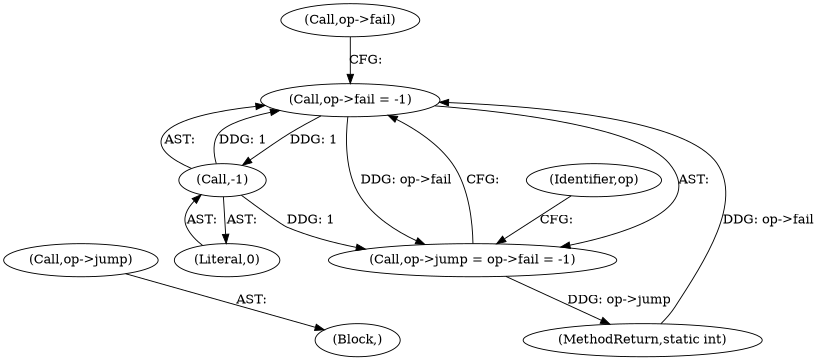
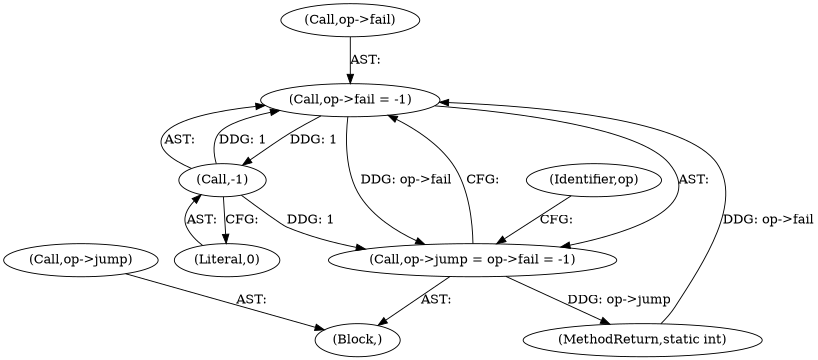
edge "(Call,op->fail)" -> "(Call,op->fail = -1)": label "CFG: " -> "AST: "
edge "(Call,-1)" -> "(Literal,0)": label "AST: " -> "CFG: "
edge "(Call,op->jump = op->fail = -1)" -> "(Block,)": added, label "AST:"
